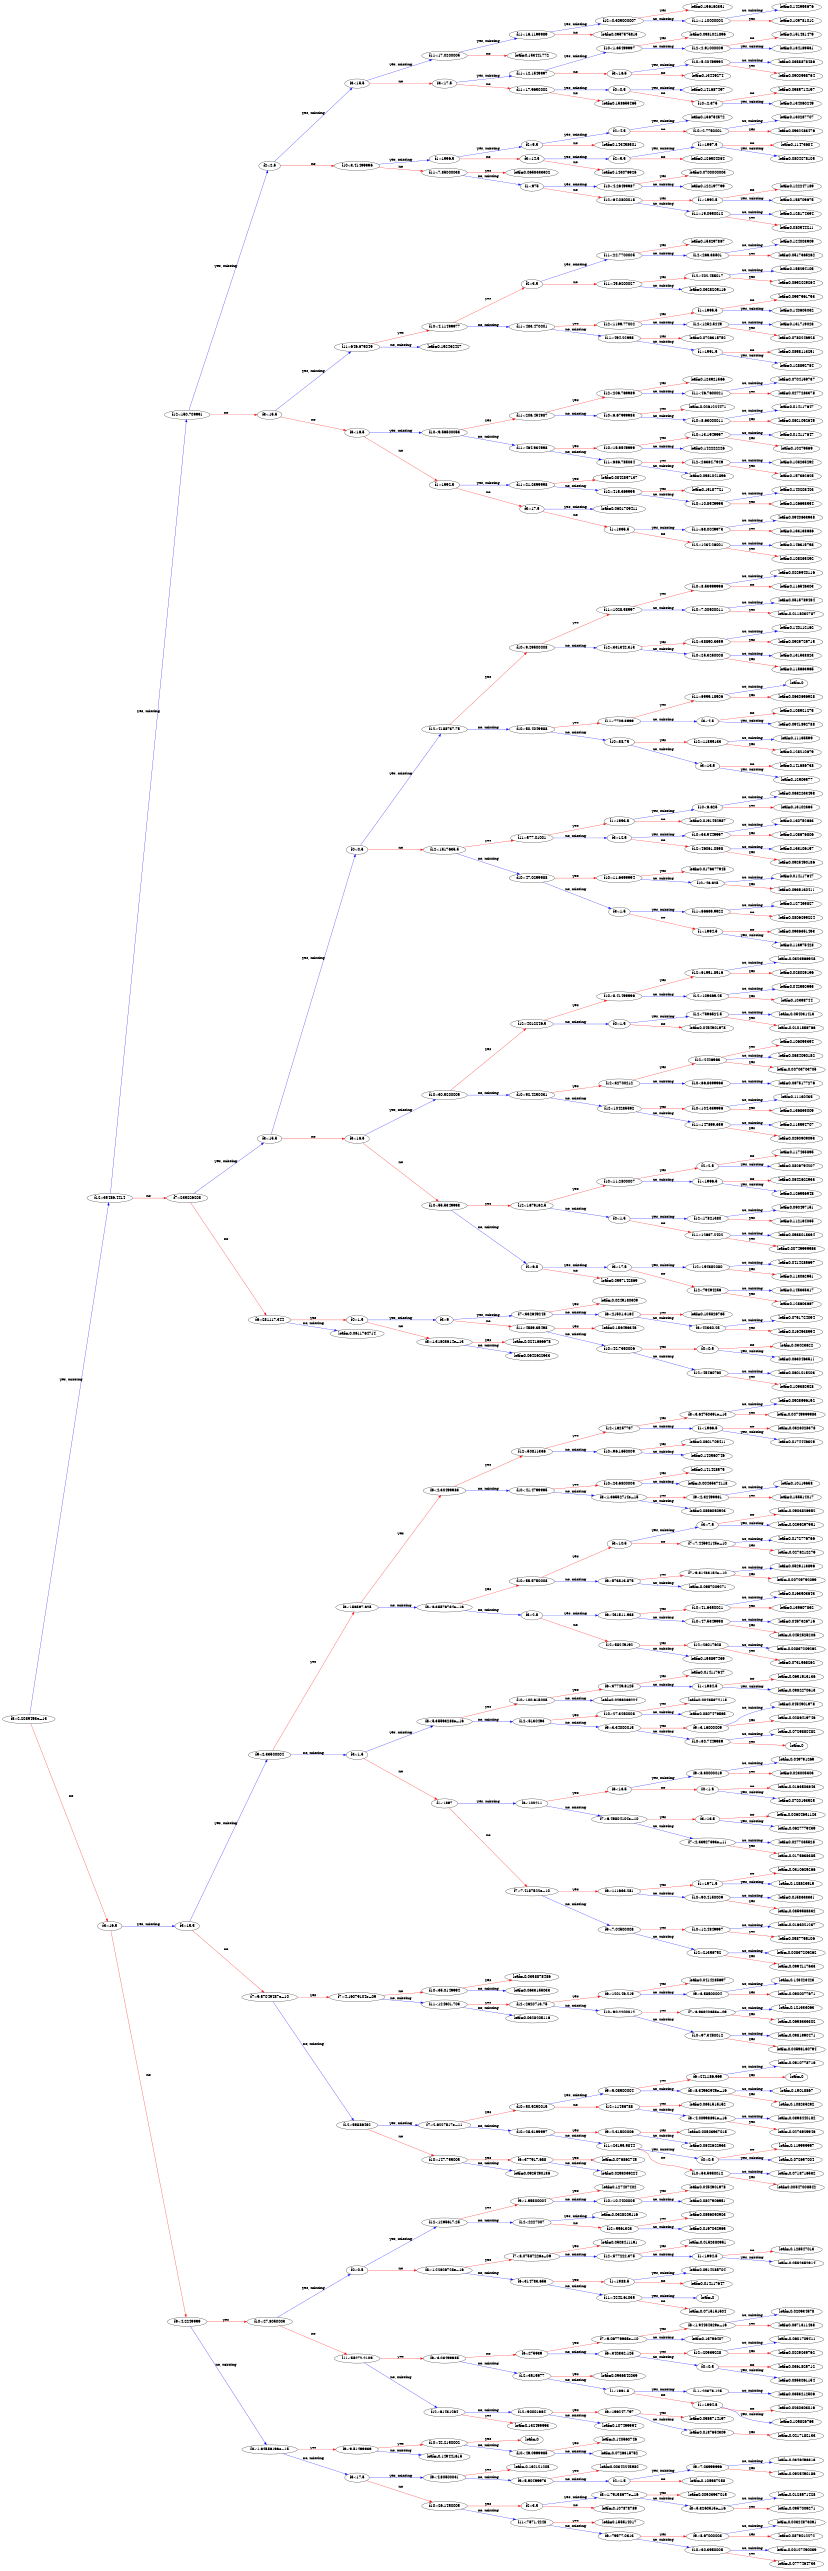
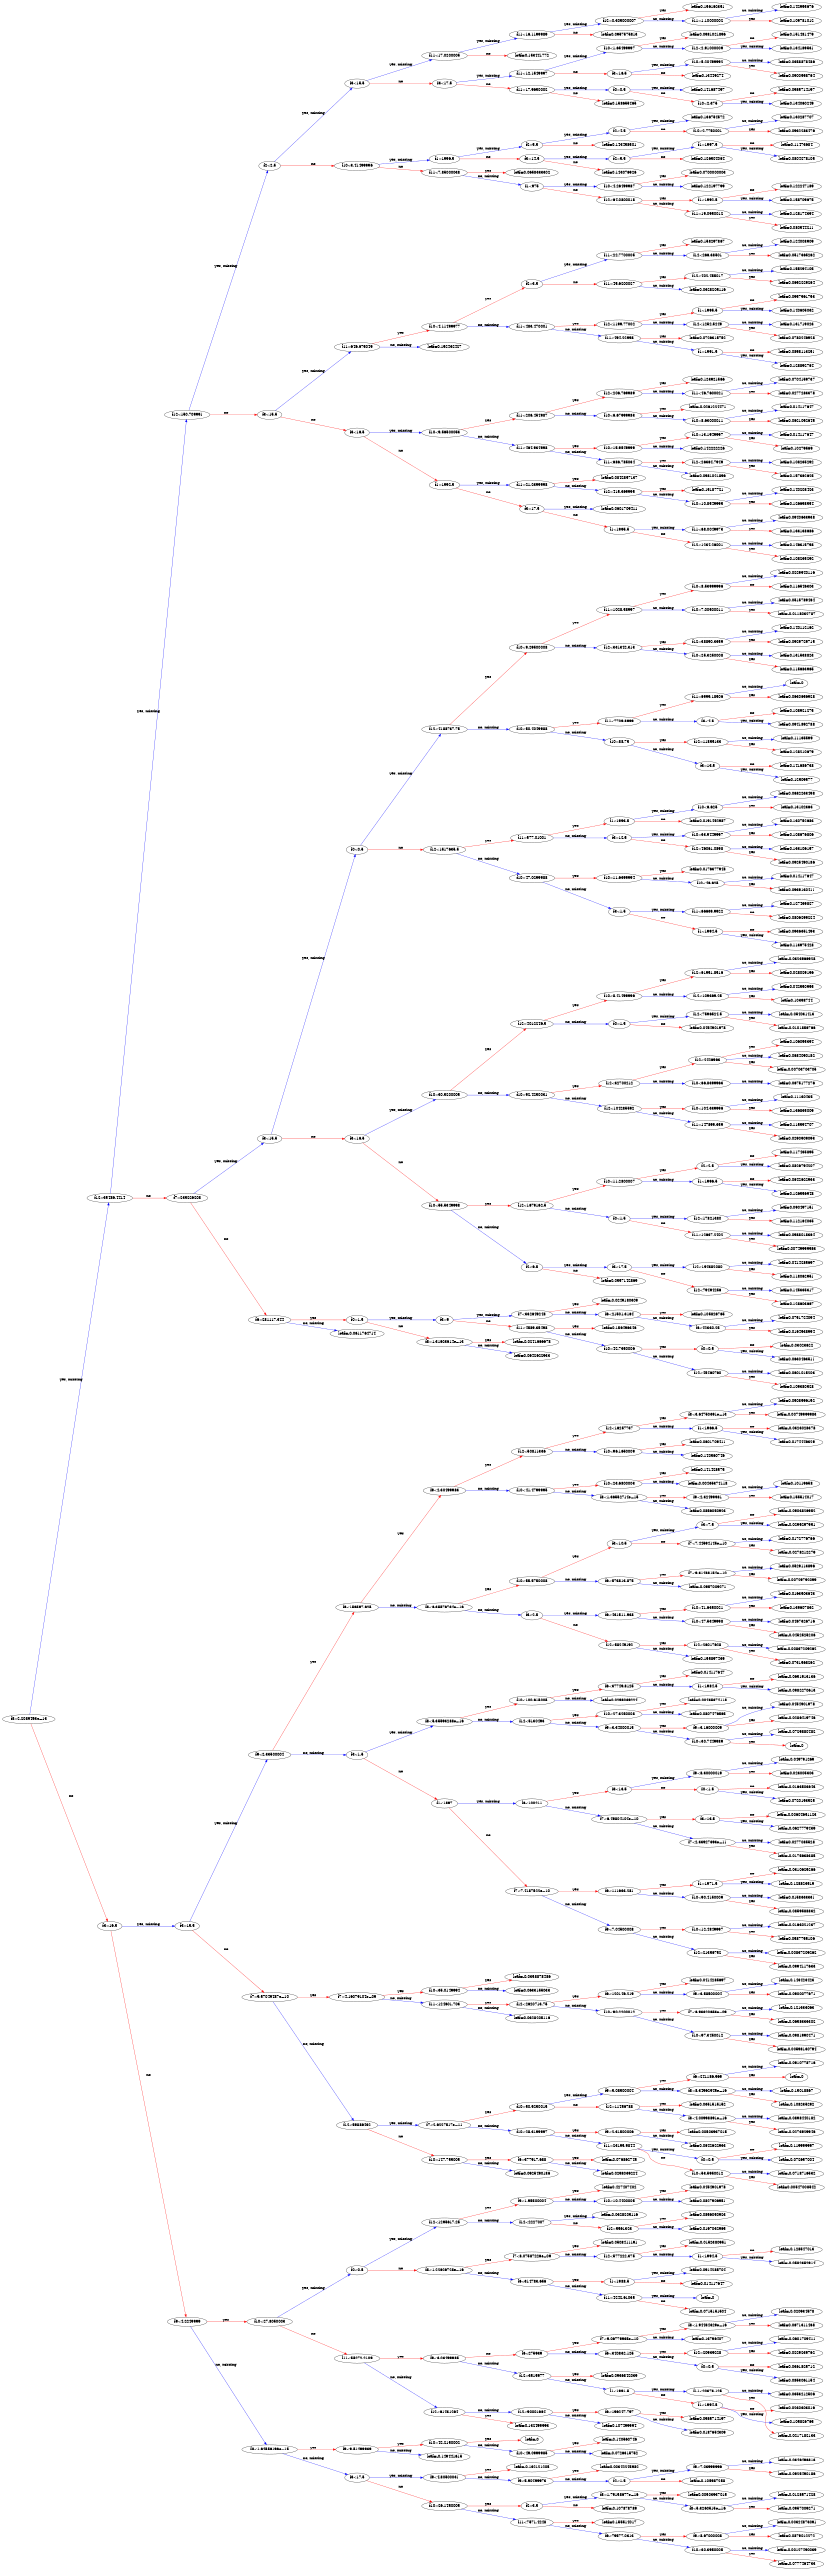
edge "f12<64.0800018" -> "f11<19.0950012": color #0000ff -> #ff0000
edge "f7<4.16079104e+09" -> "f10<35.0149994": label "no" -> "yes"
node "leaf=0.127407402": label "leaf=0.127407402" -> "leaf=0.427407402"
edge "leaf=0.0187654309" -> "leaf=-0.0217182133": now "f11<20373.125" -> "leaf=-0.0217182133"
